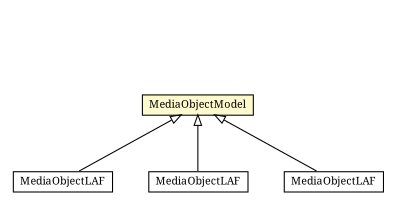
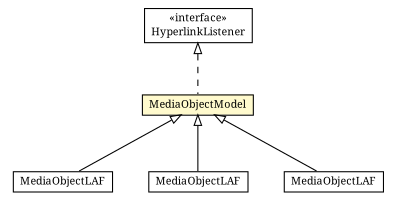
node "HyperlinkListener": added
